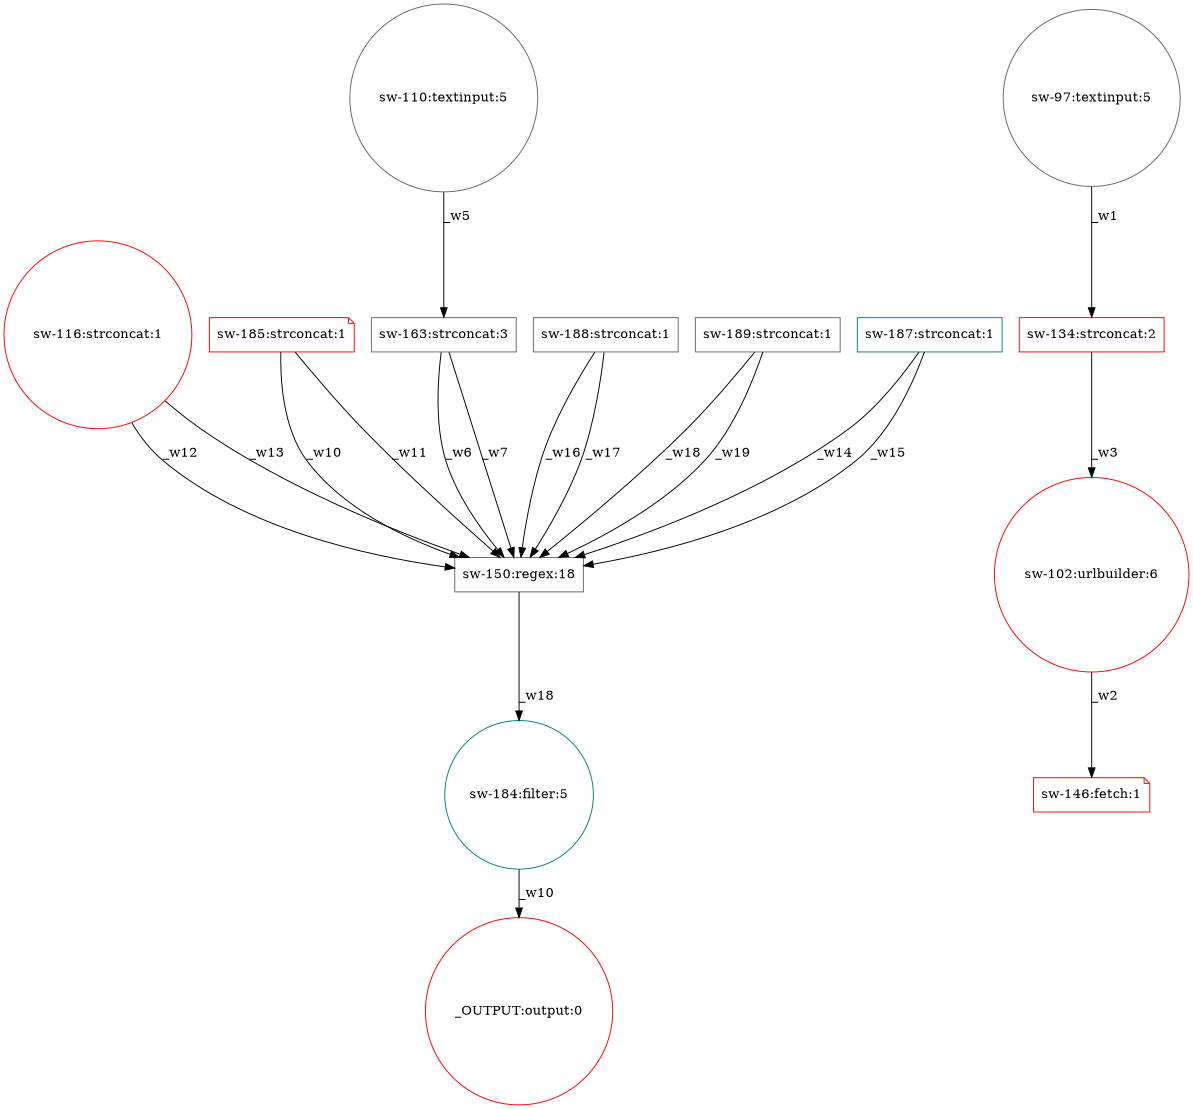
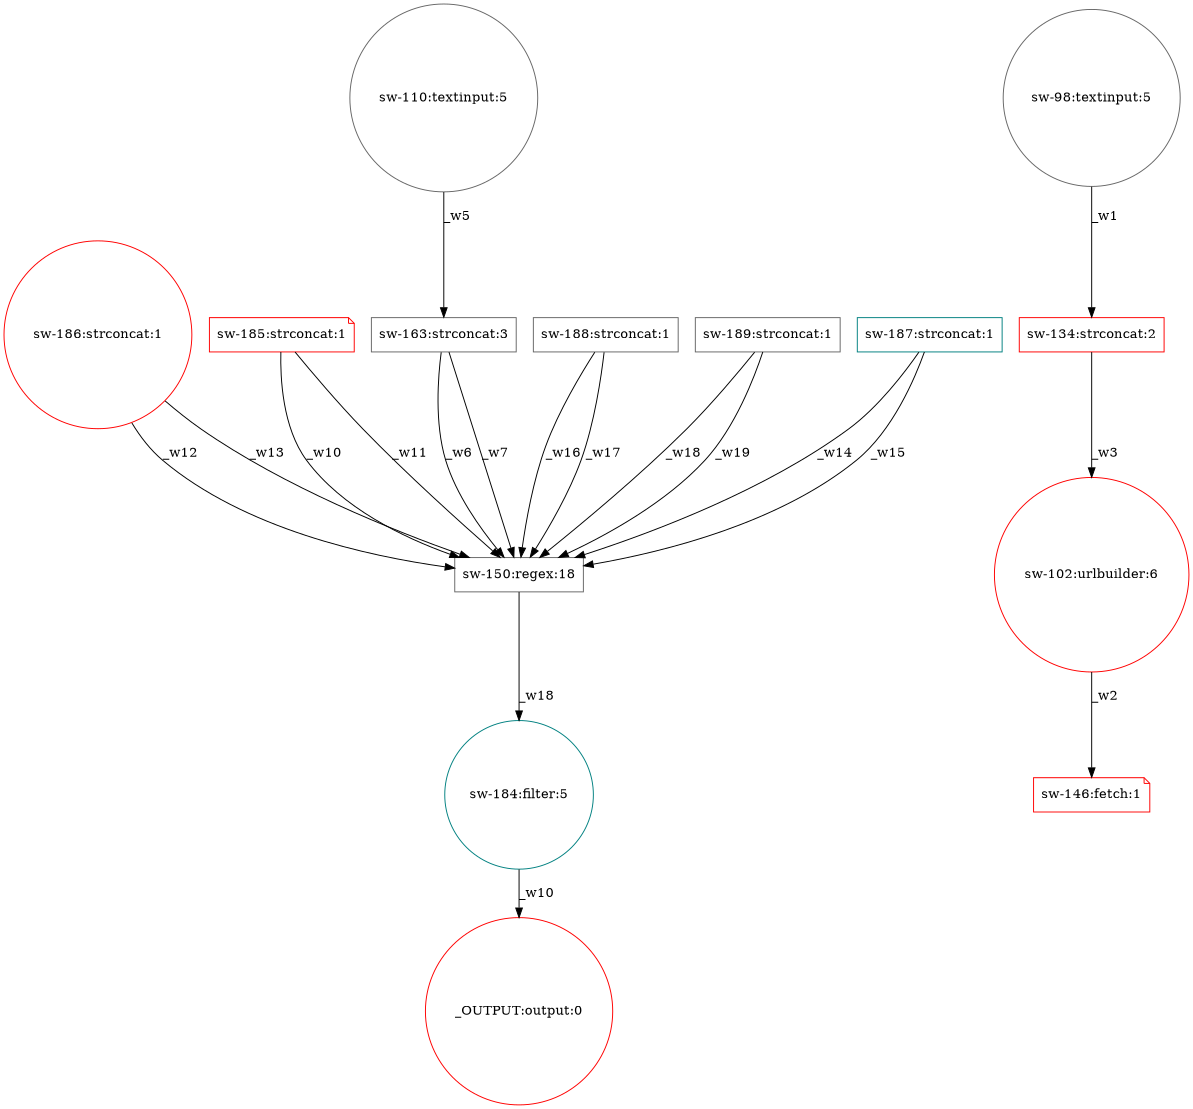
node "sw-97:textinput:5": label "sw-97:textinput:5" -> "sw-98:textinput:5"
node "sw-116:strconcat:1": label "sw-116:strconcat:1" -> "sw-186:strconcat:1"
